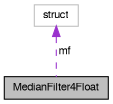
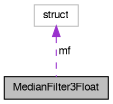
node "MedianFilter4Float": label "MedianFilter4Float" -> "MedianFilter3Float"
